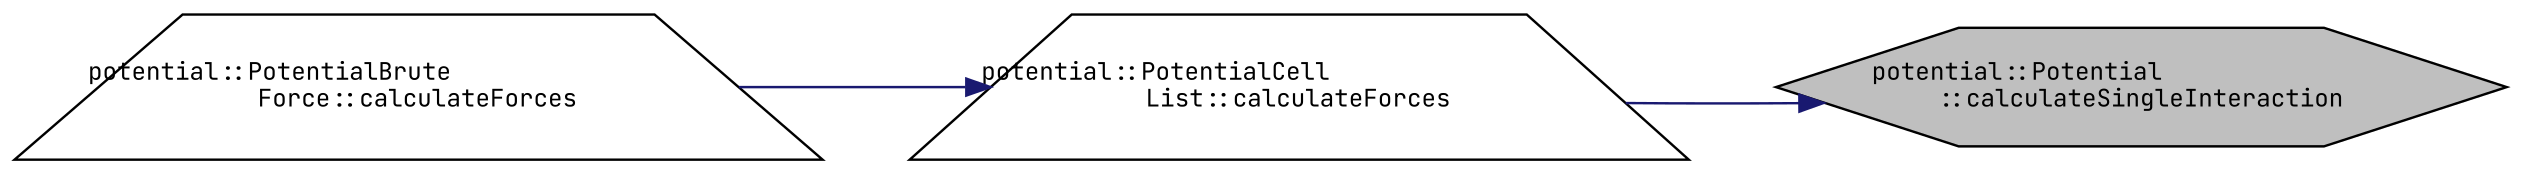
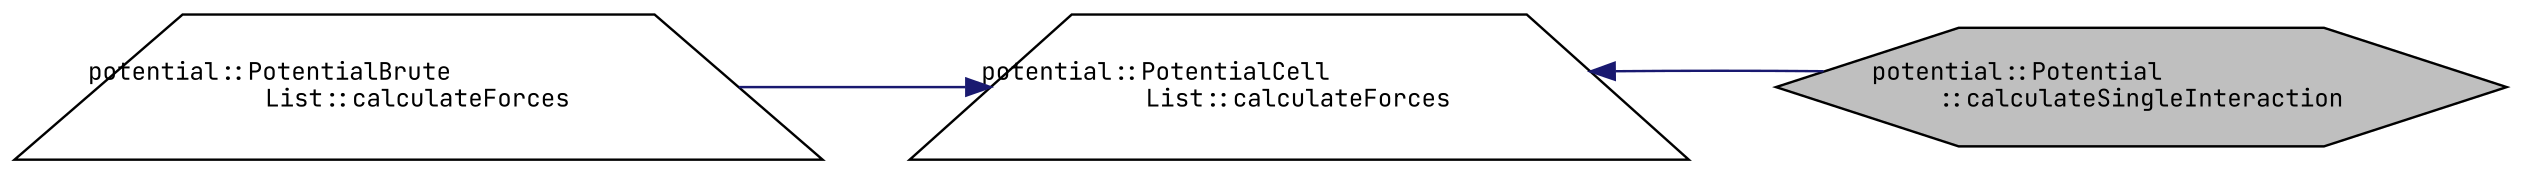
node "potential::PotentialBrute Force::calculateForces": label "potential::PotentialBrute Force::calculateForces" -> "potential::PotentialBrute List::calculateForces"
edge "potential::PotentialCell List::calculateForces" -> "potential::Potential ::calculateSingleInteraction": reversed
